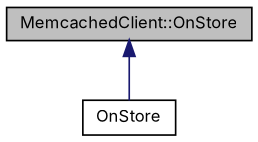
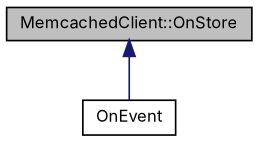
node "OnStore": label "OnStore" -> "OnEvent"
